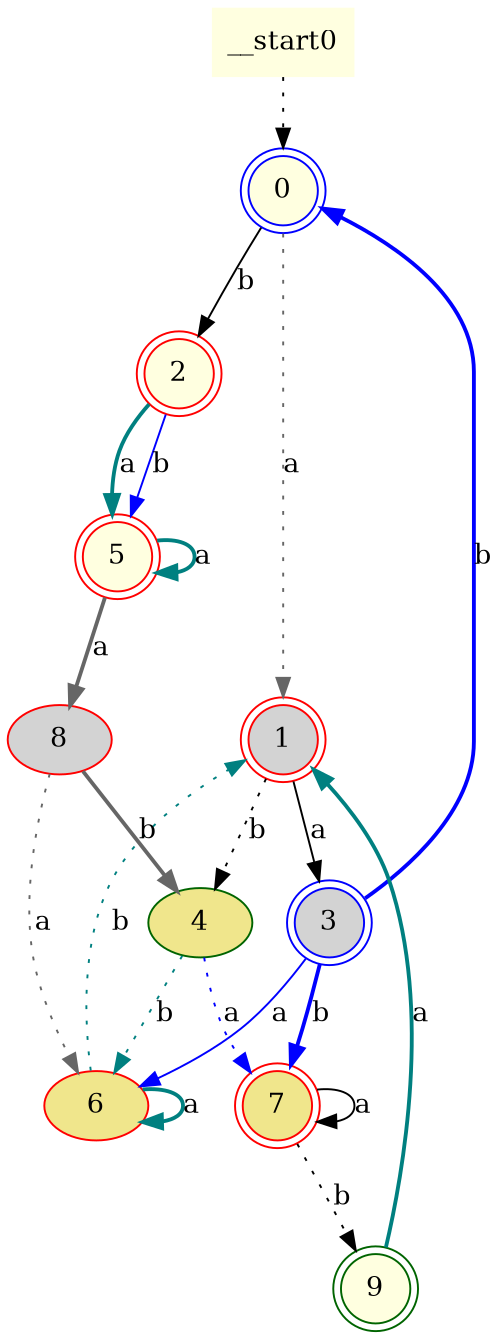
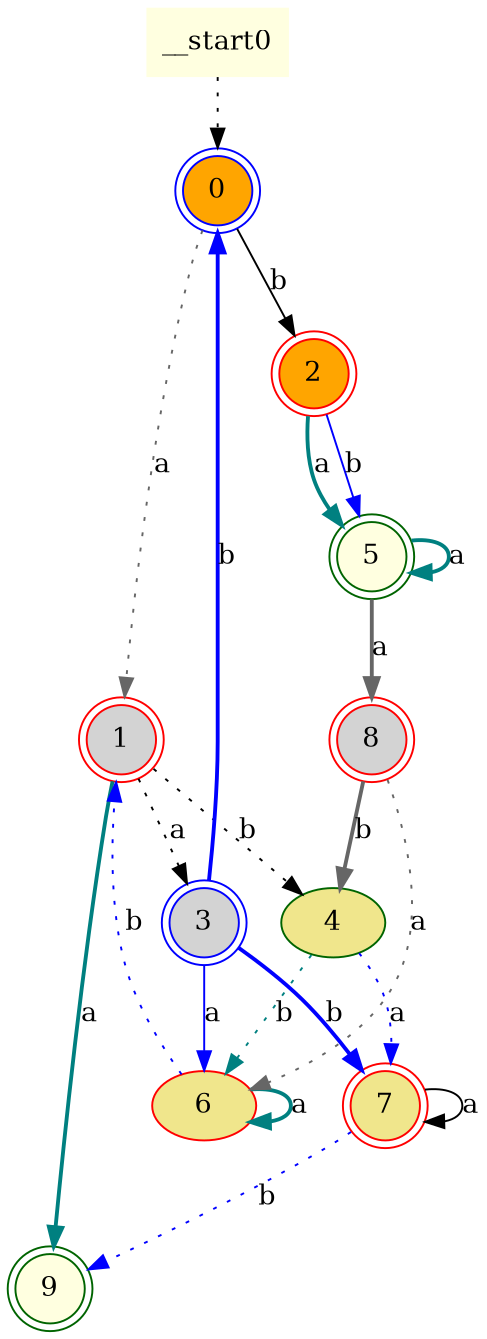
node "0": fillcolor lightyellow -> orange
node "2": fillcolor lightyellow -> orange
node "5": color red -> darkgreen
node "8": shape ellipse -> doublecircle
edge "1" -> "3": style solid -> dotted
edge "6" -> "1": color teal -> blue
edge "9" -> "1": reversed
edge "7" -> "9": color black -> blue
